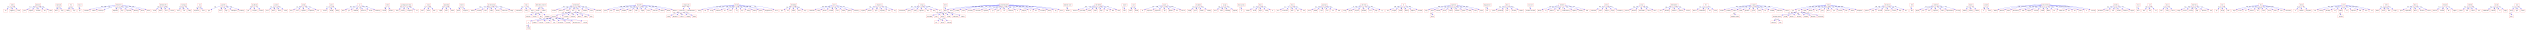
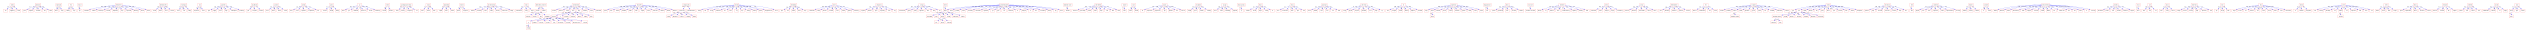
edge "krishna" -> "part": reversed
node "received": added
node "supply": added
